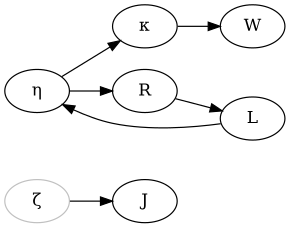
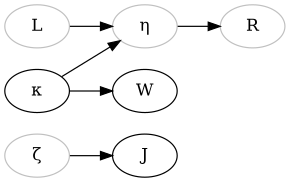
edge "η" -> "κ": reversed
node "η": color black -> grey
node "R": color black -> grey
edge "R" -> "L": removed
node "L": color black -> grey
